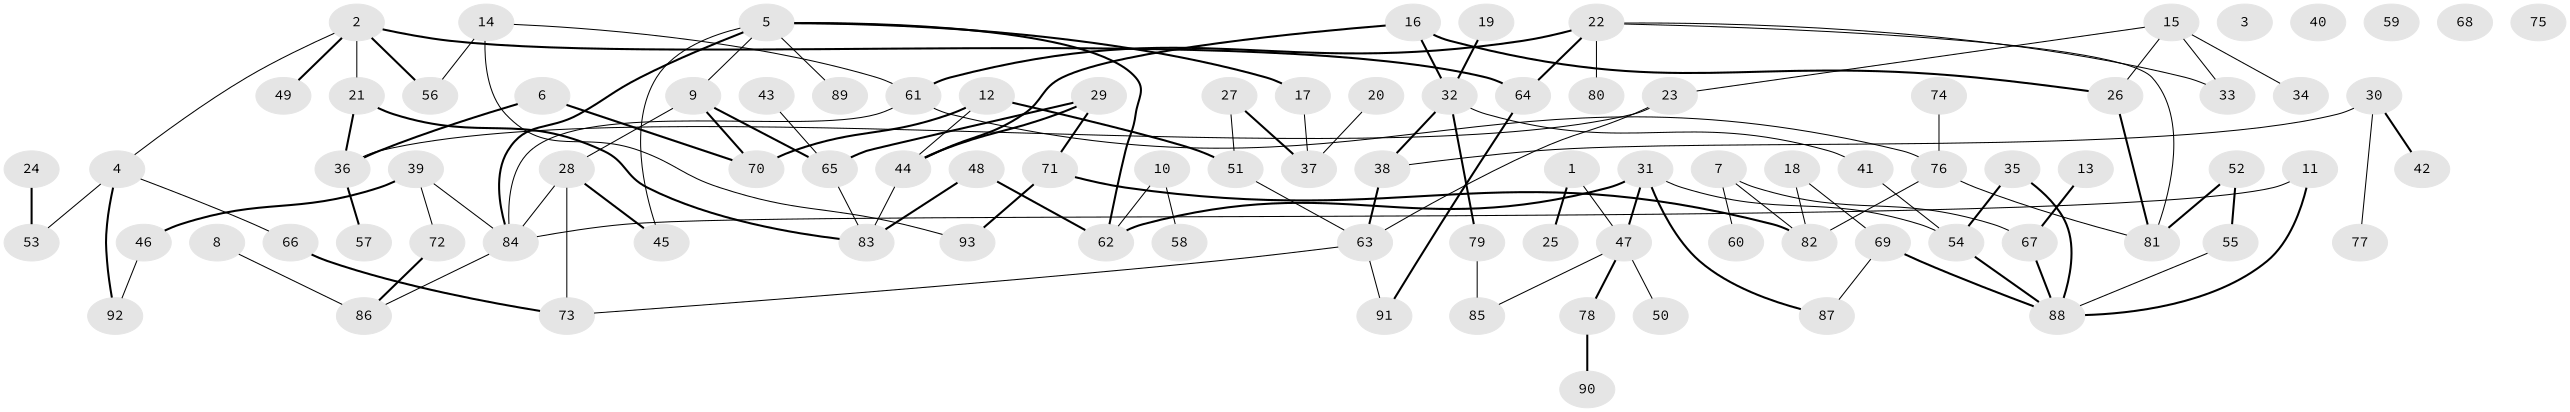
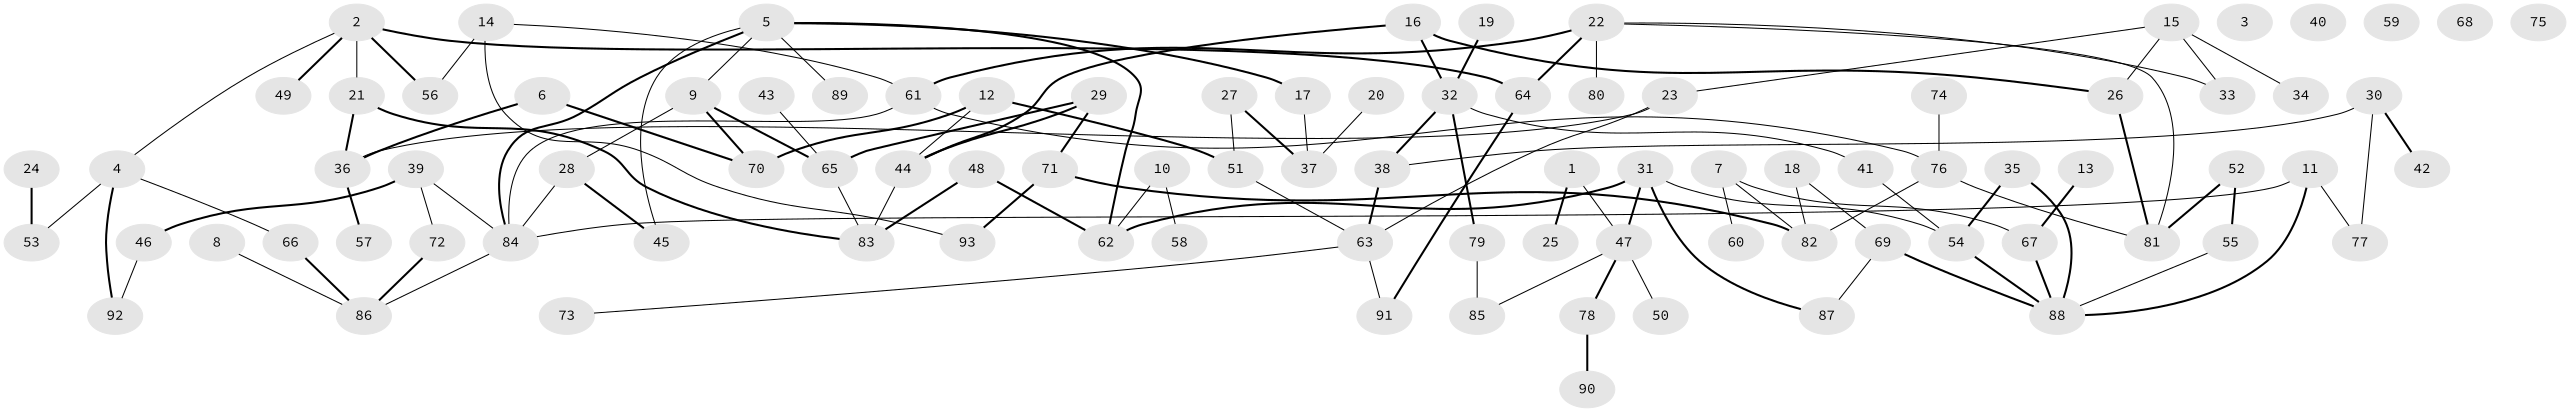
edge "11" -- "77": added
edge "28" -- "73": removed
edge "66" -- "73": now "66" -- "86"
